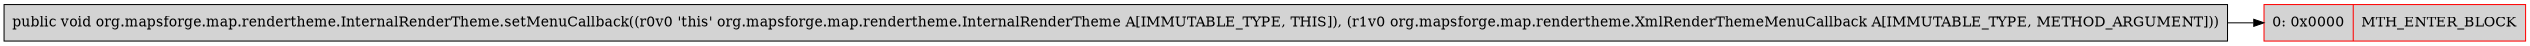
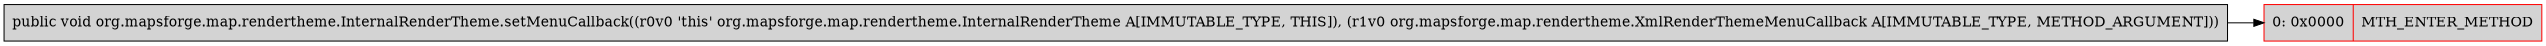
node "0: 0x0000": text "MTH_ENTER_BLOCK" -> "MTH_ENTER_METHOD"
